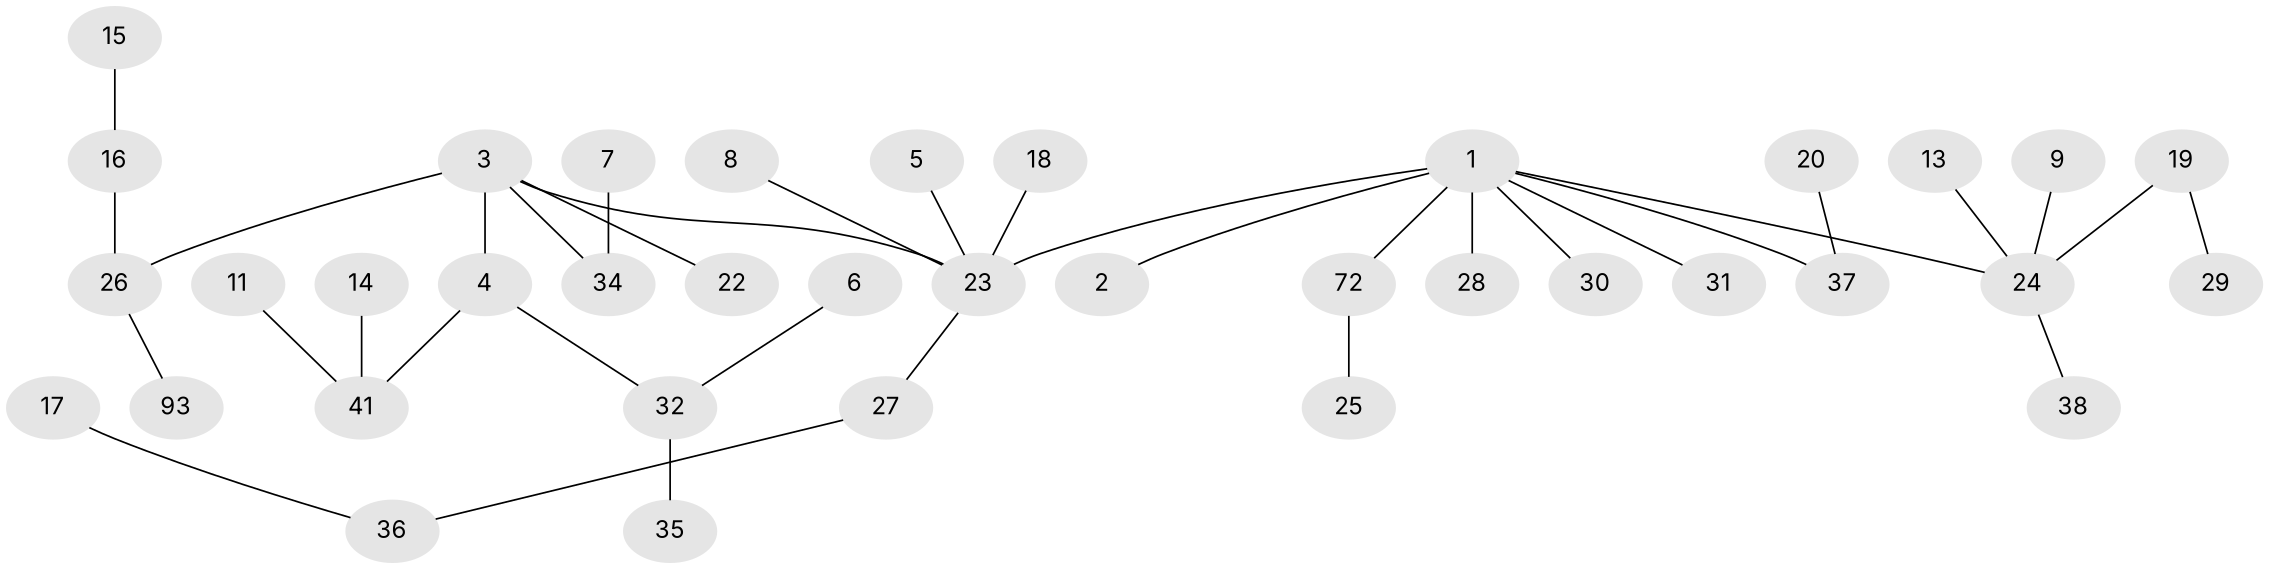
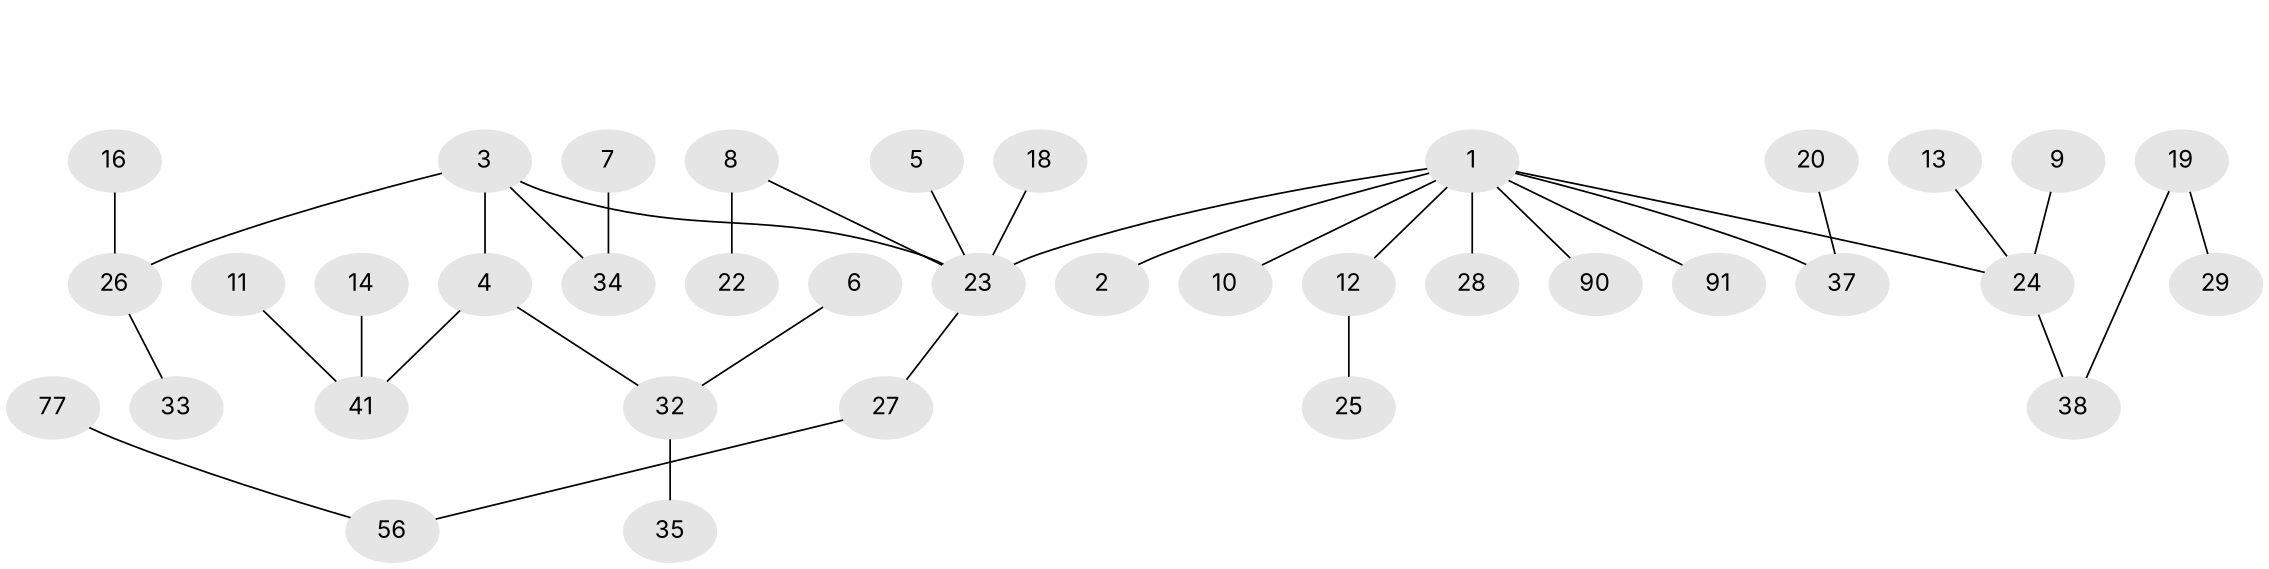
node "15": removed
edge "3" -- "22": now "8" -- "22"
edge "19" -- "24": now "19" -- "38"
node "10": added
node "72": label "72" -> "12"
node "30": label "30" -> "90"
node "31": label "31" -> "91"
node "17": label "17" -> "77"
node "93": label "93" -> "33"
node "36": label "36" -> "56"
